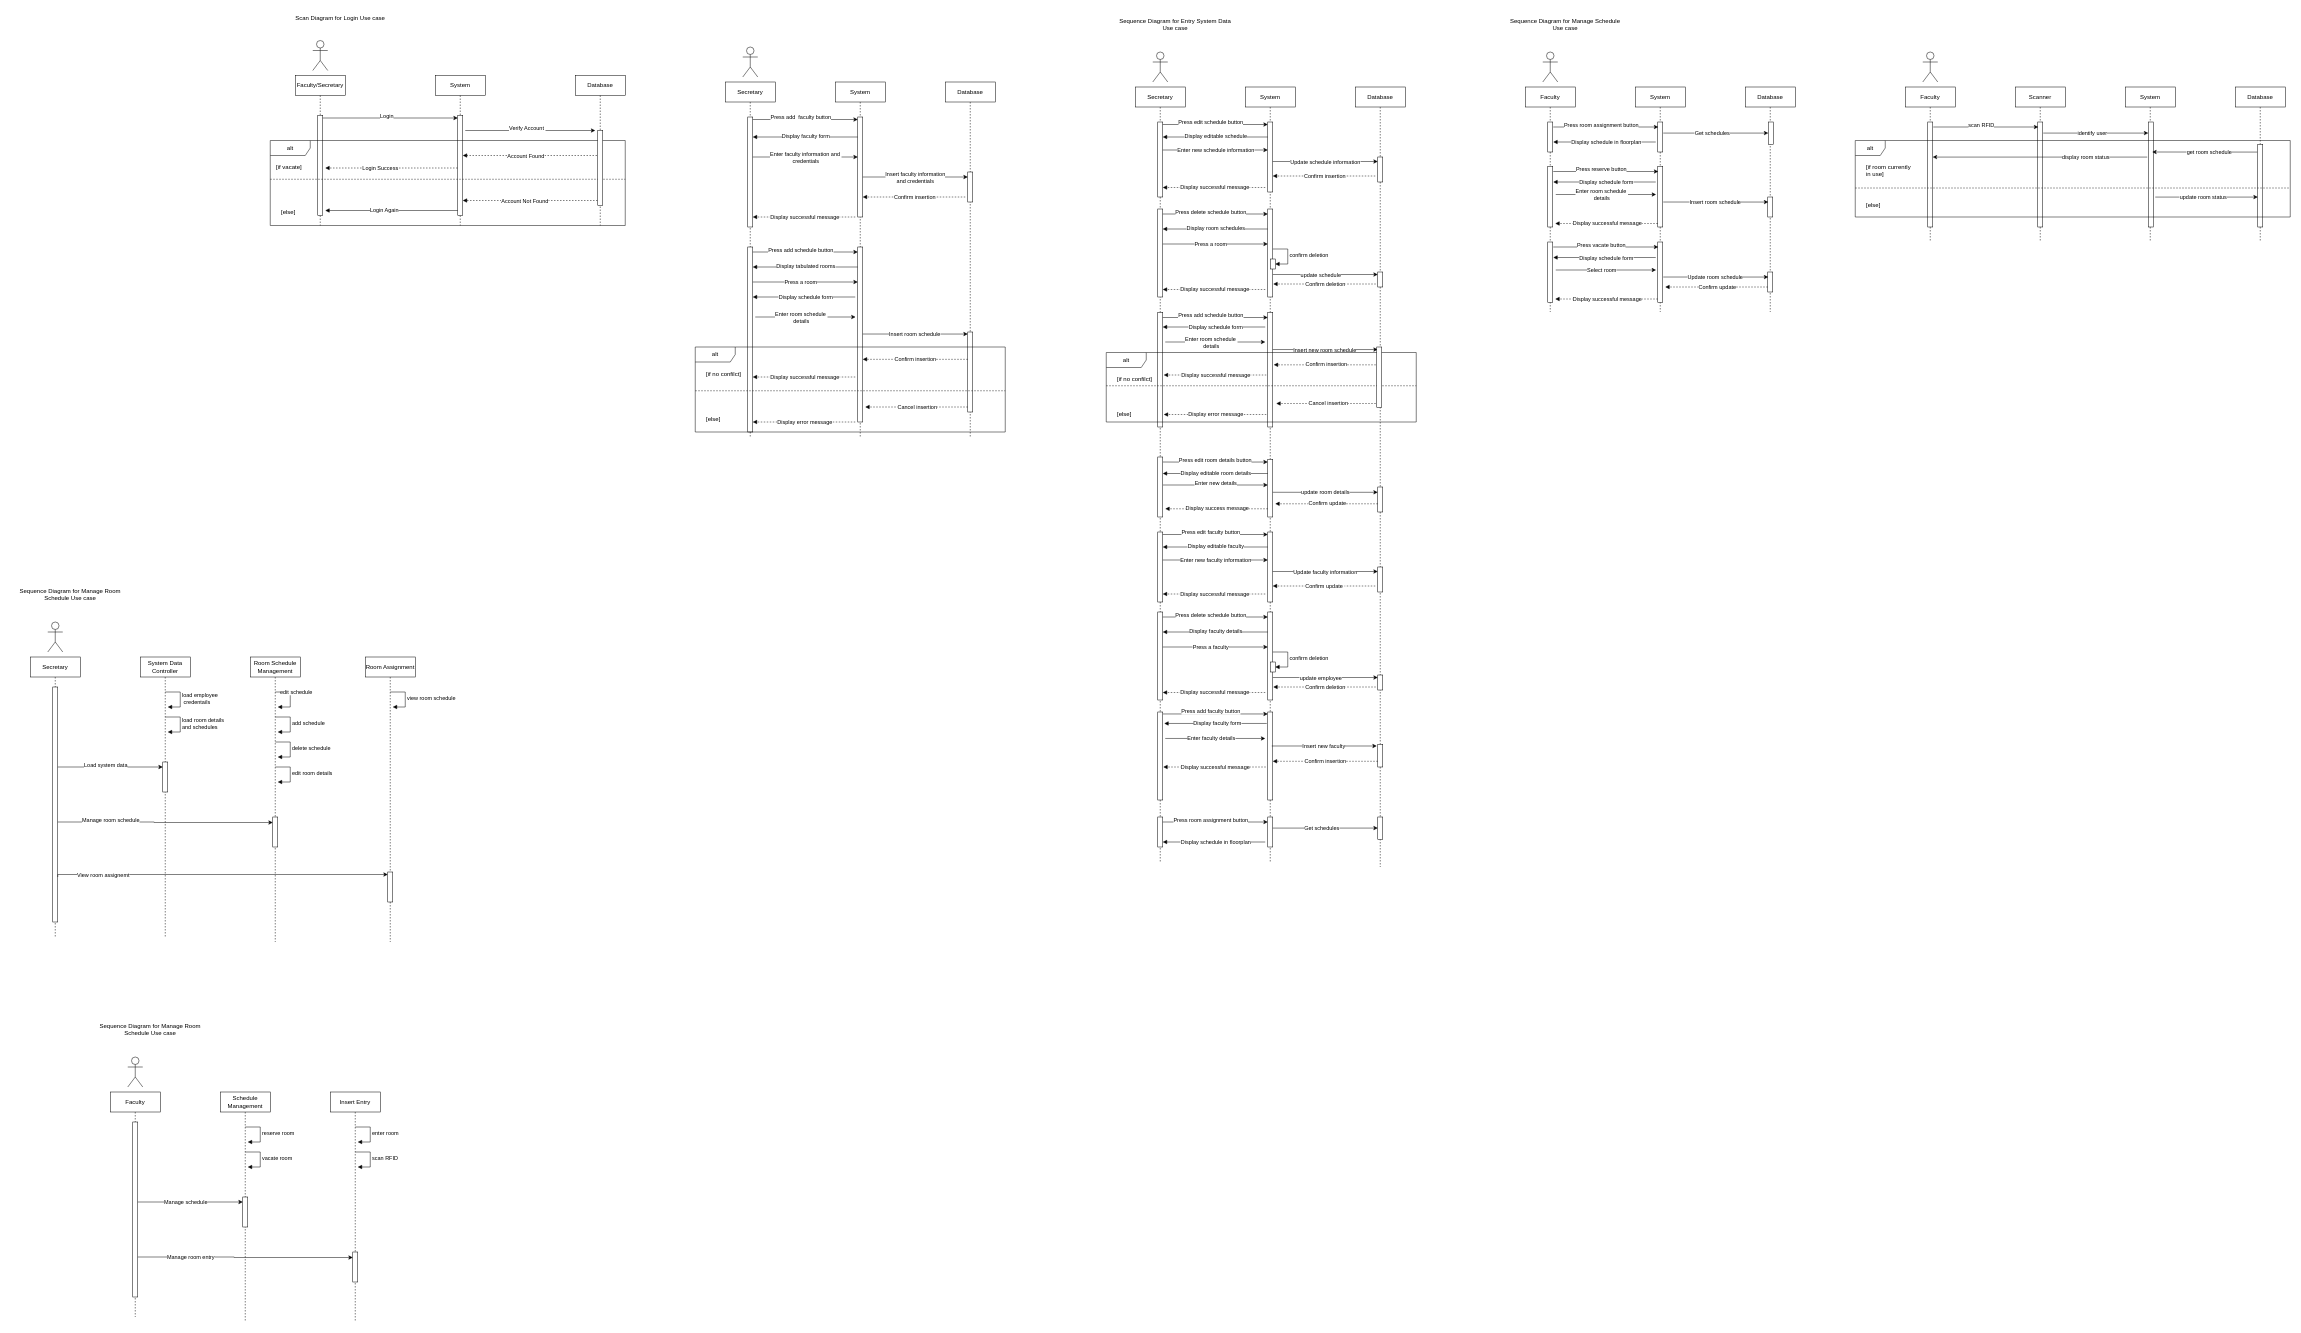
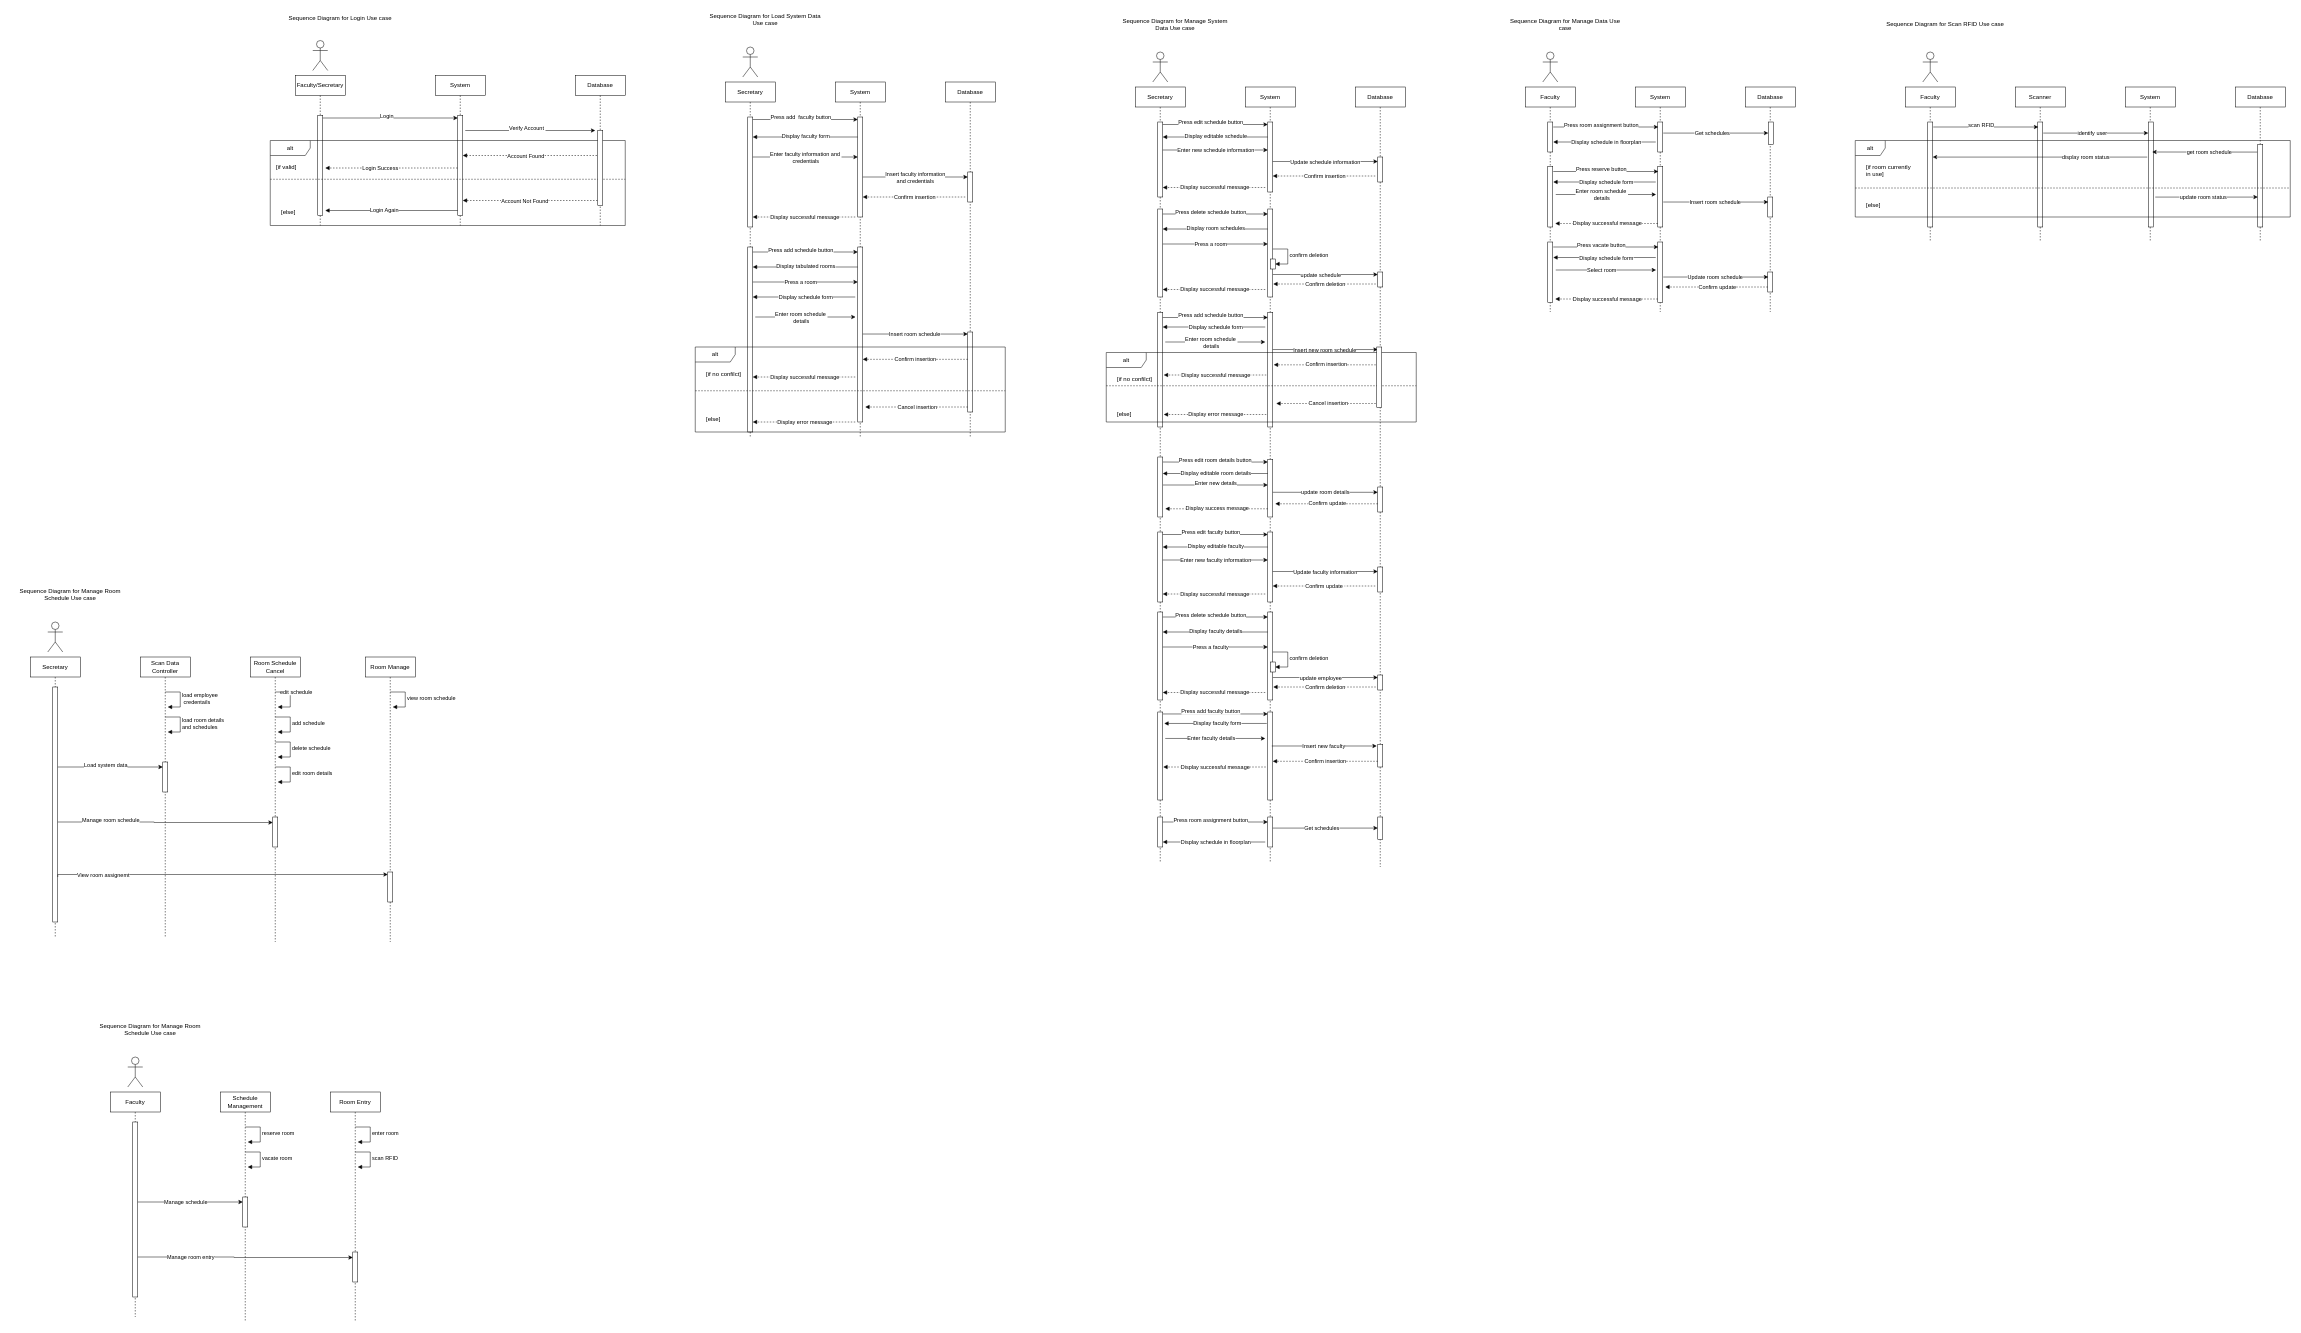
node "Scan Diagram for Login Use case": label "Scan Diagram for Login Use case" -> "Sequence Diagram for Login Use case"
node "Sequence Diagram for Load System Data Use case": added
node "Sequence Diagram for Entry System Data Use case": label "Sequence Diagram for Entry System Data Use case" -> "Sequence Diagram for Manage System Data Use case"
node "Sequence Diagram for Manage Schedule Use case": label "Sequence Diagram for Manage Schedule Use case" -> "Sequence Diagram for Manage Data Use case"
node "Sequence Diagram for Scan RFID Use case": added
node "[if vacate]": label "[if vacate]" -> "[if valid]"
node "System Data Controller": label "System Data Controller" -> "Scan Data Controller"
node "Room Schedule Management": label "Room Schedule Management" -> "Room Schedule Cancel"
node "Room Assignment": label "Room Assignment" -> "Room Manage"
node "Insert Entry": label "Insert Entry" -> "Room Entry"
